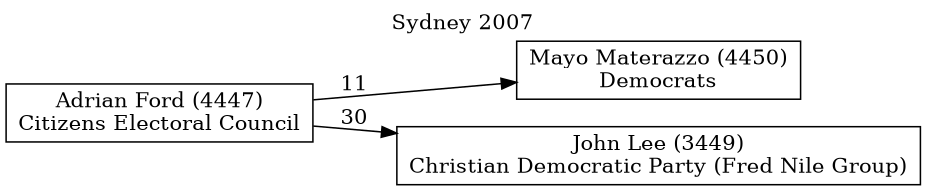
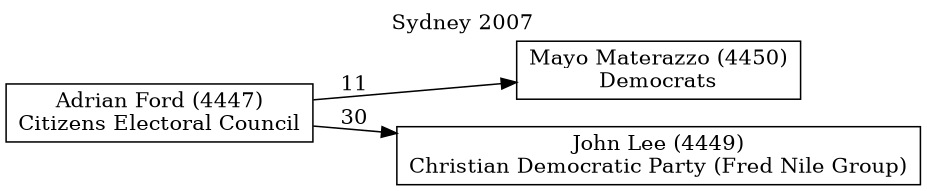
node "John Lee (3449) Christian Democratic Party (Fred Nile Group)": label "John Lee (3449) Christian Democratic Party (Fred Nile Group)" -> "John Lee (4449) Christian Democratic Party (Fred Nile Group)"
